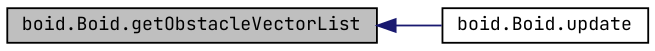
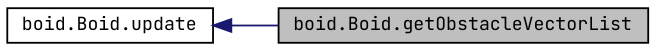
edge "boid.Boid.update" -> "boid.Boid.getObstacleVectorList": reversed
